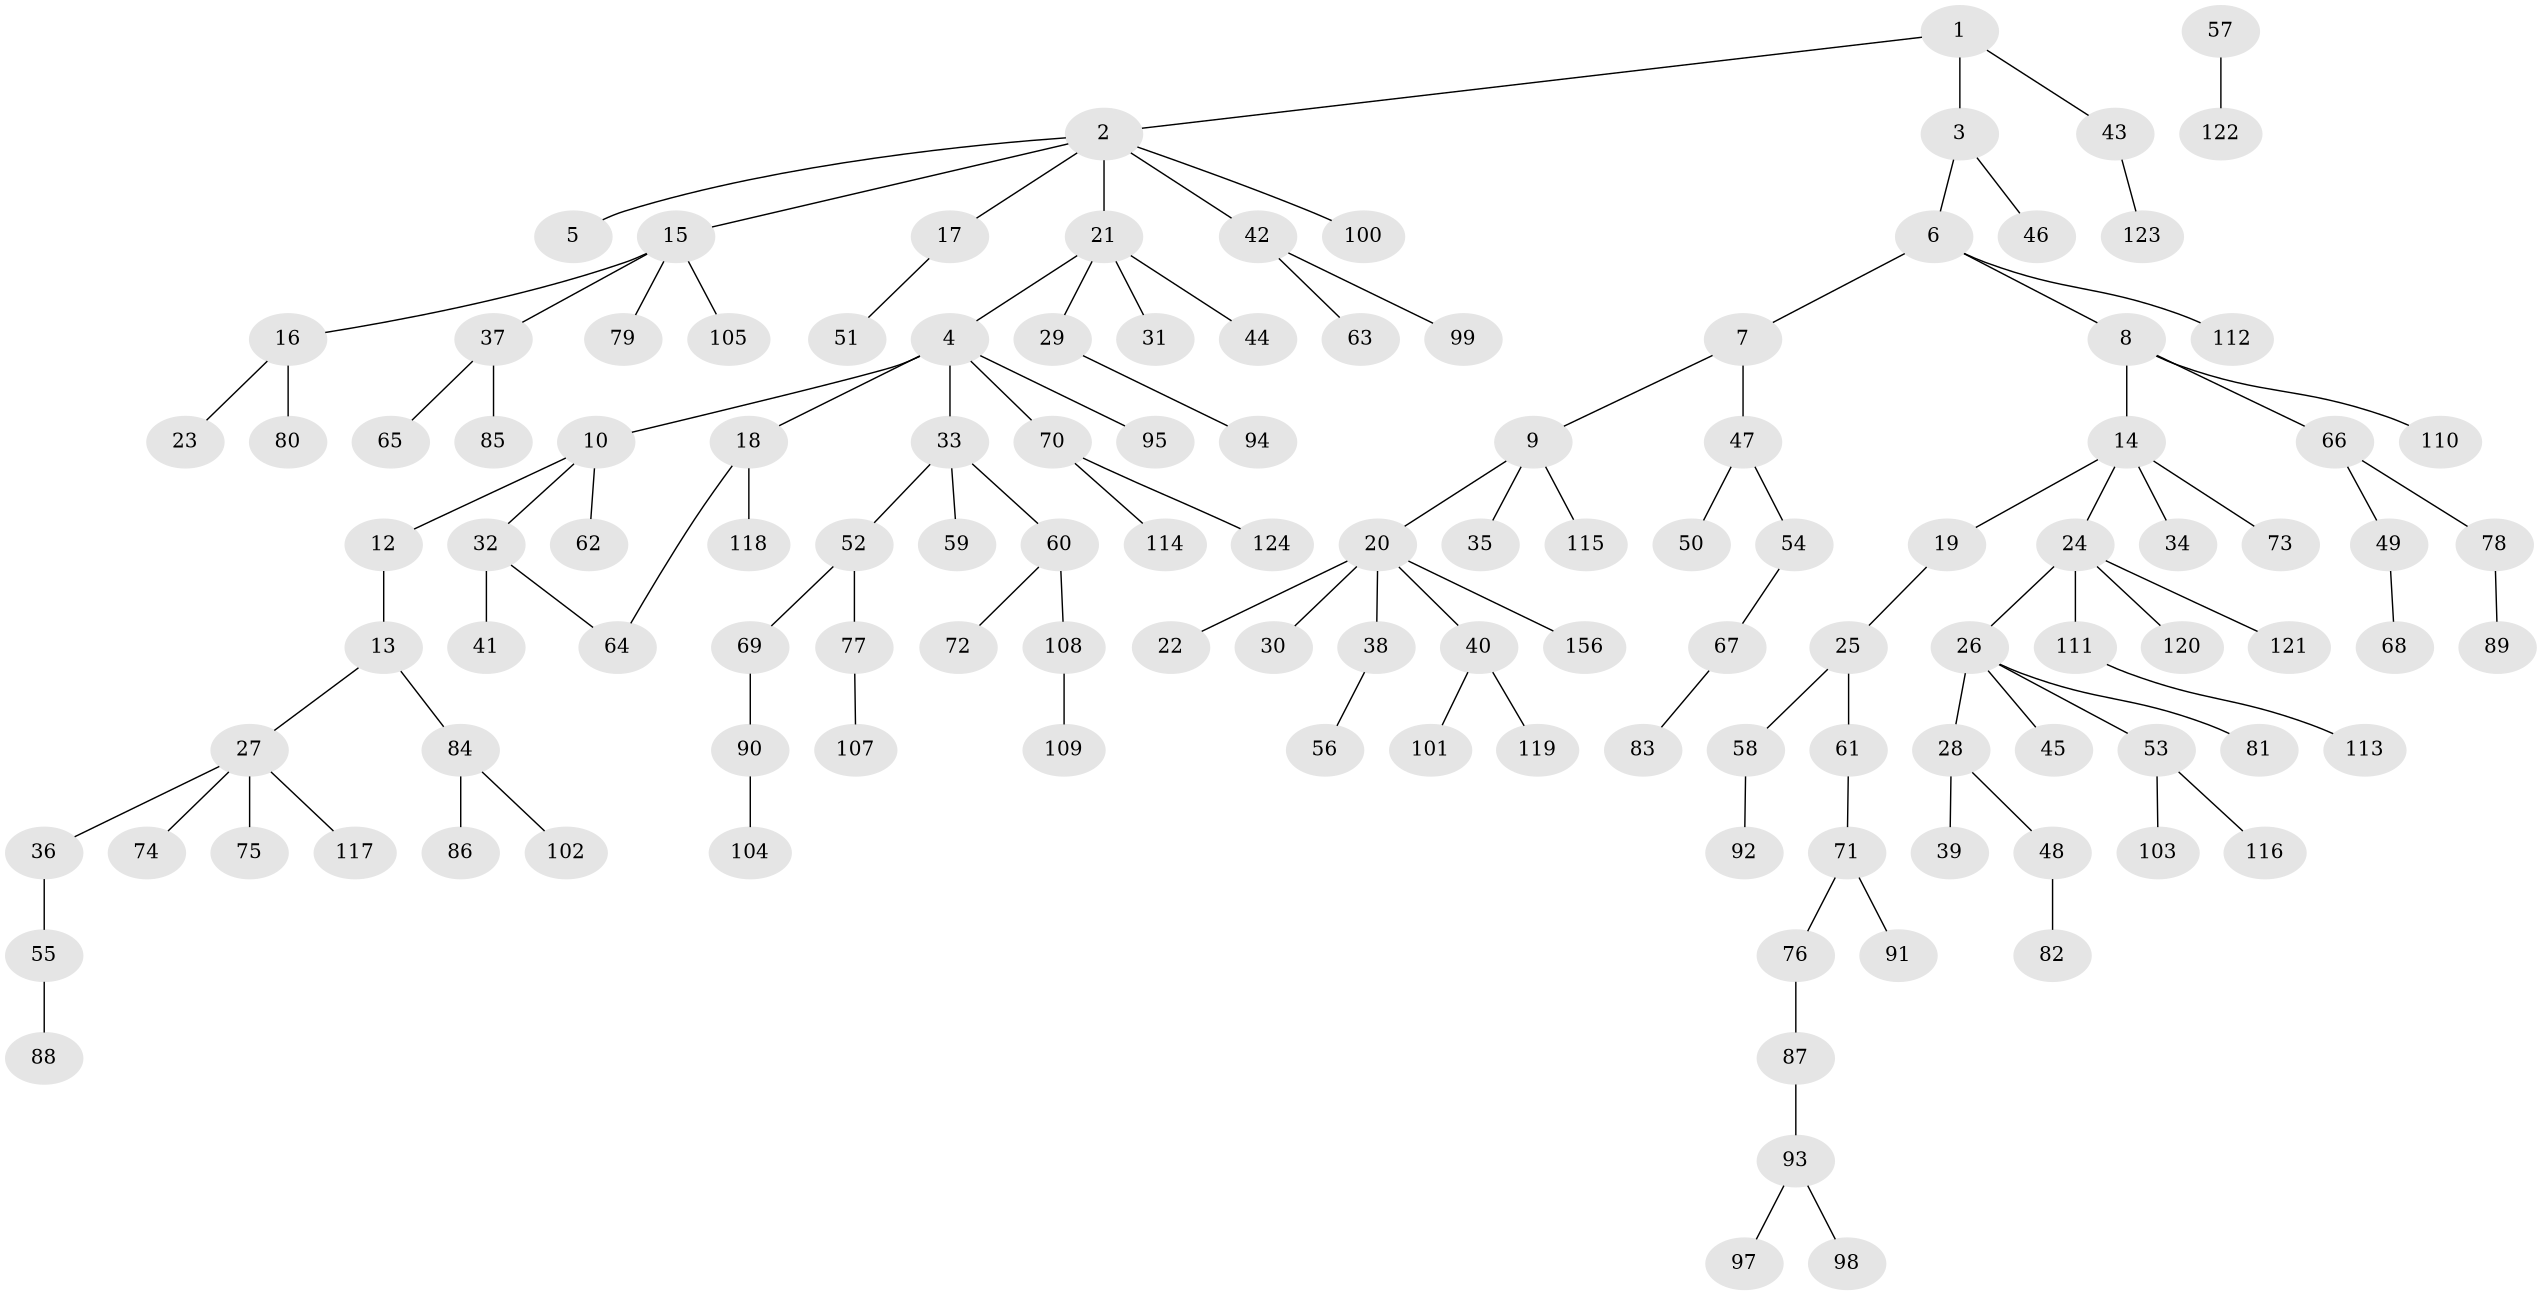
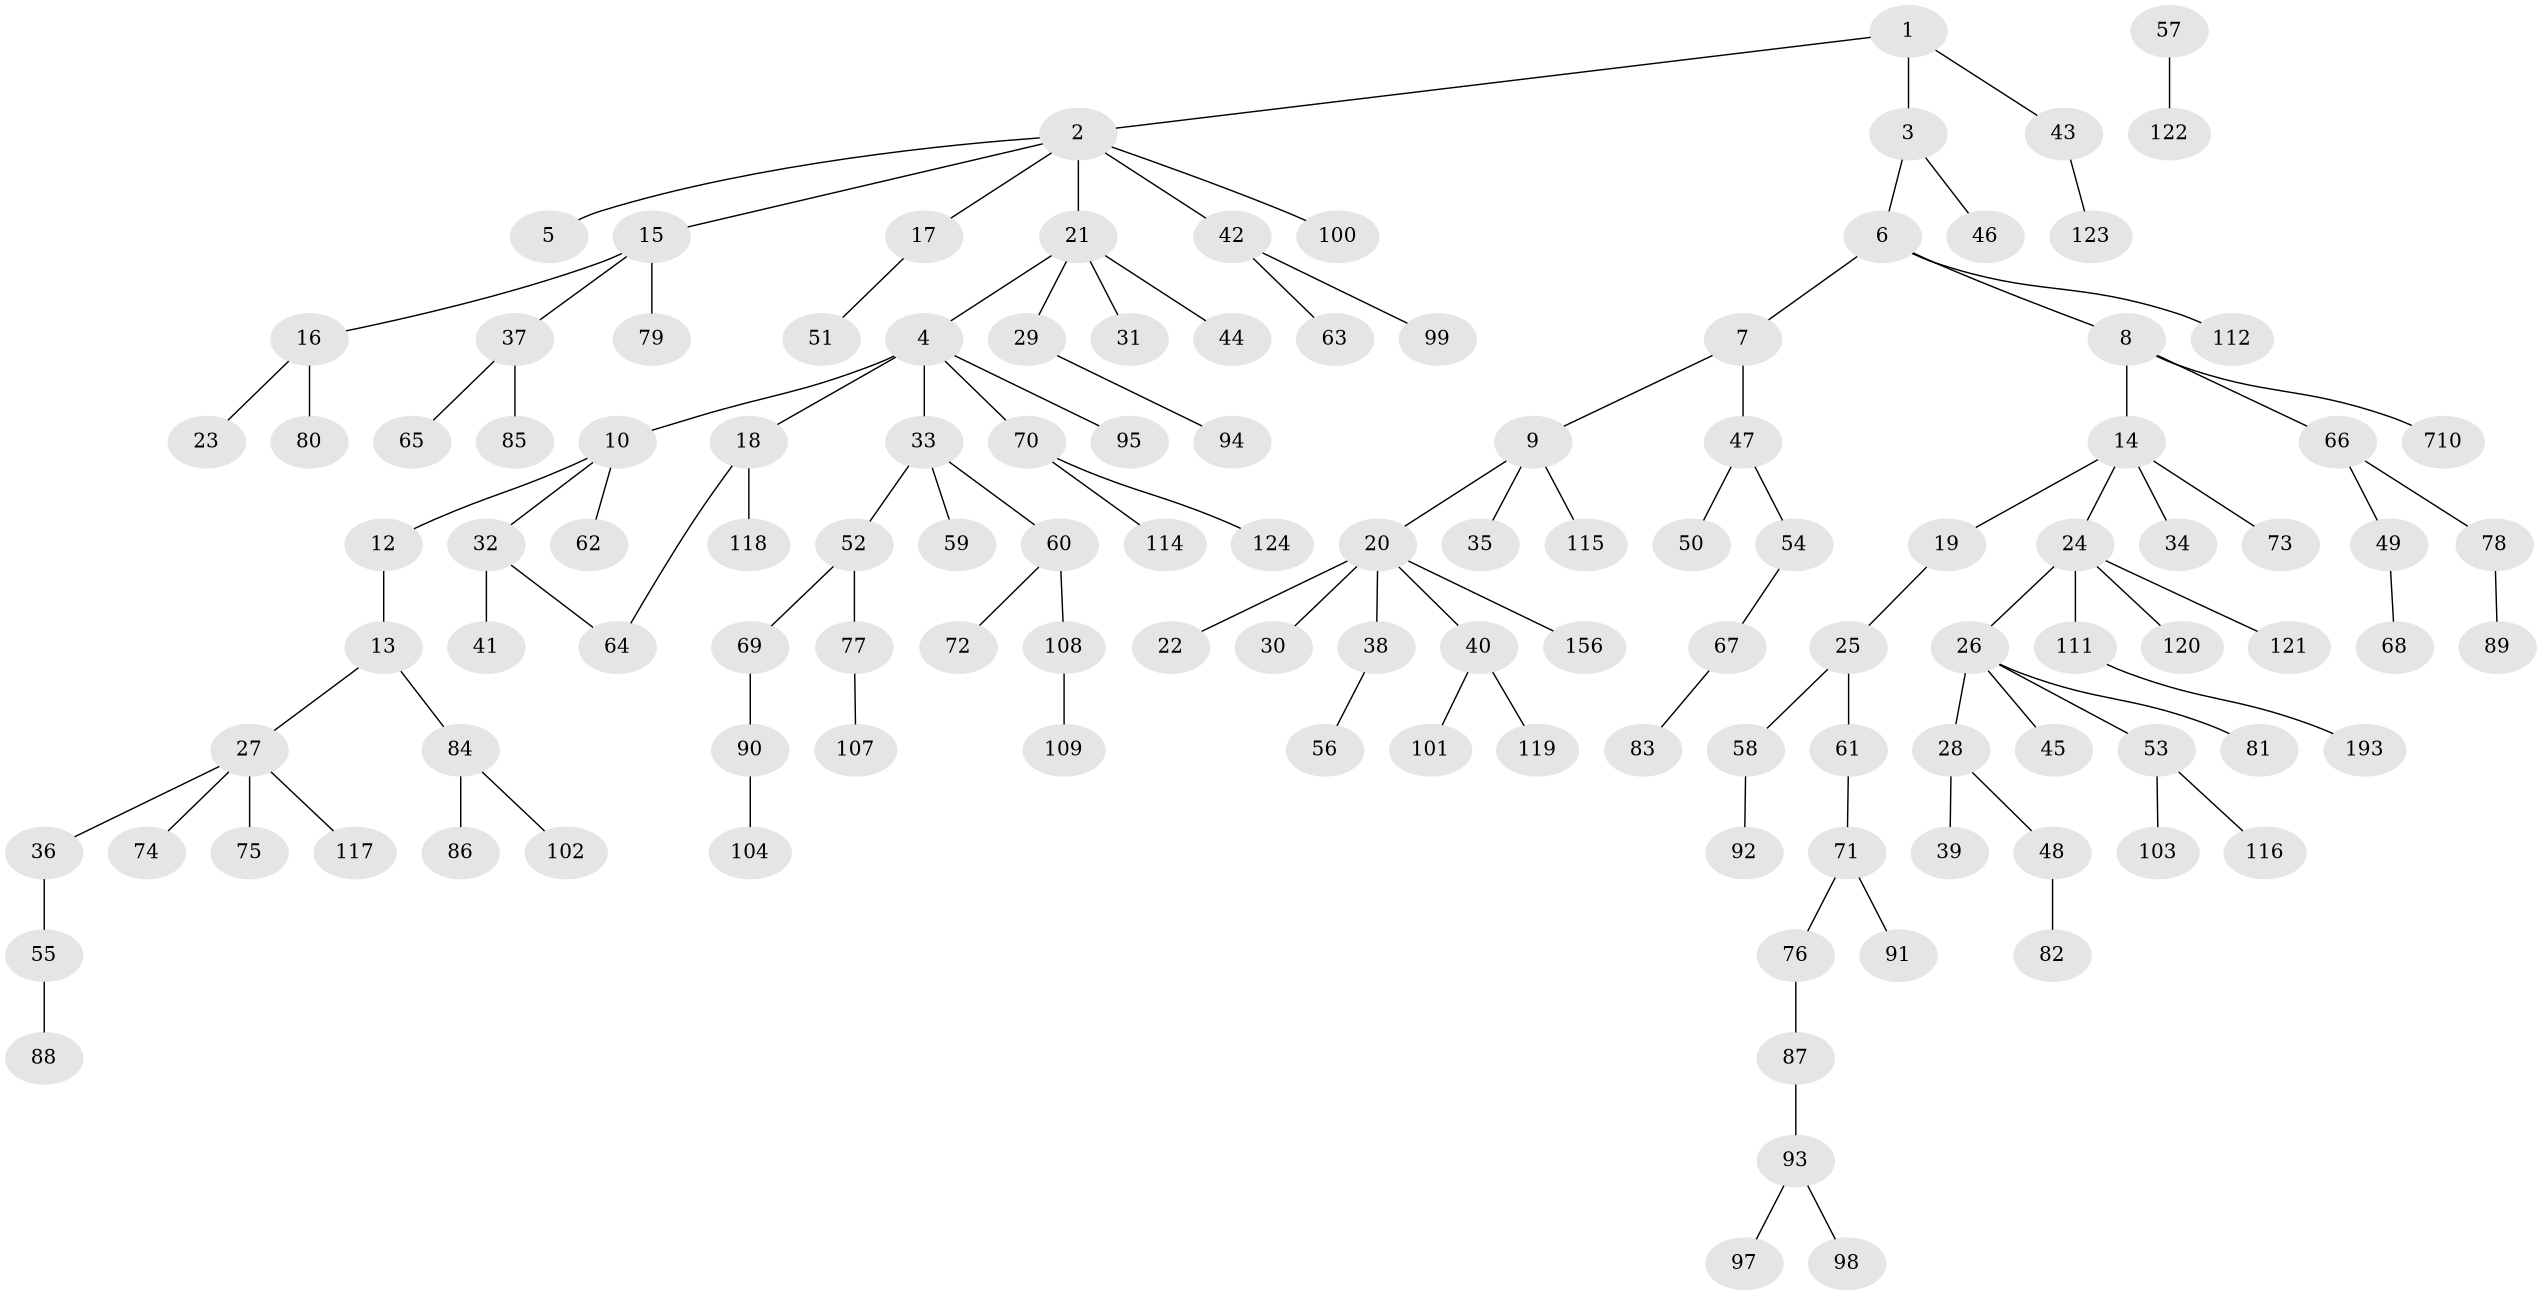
node "105": removed
node "110": label "110" -> "710"
node "113": label "113" -> "193"
